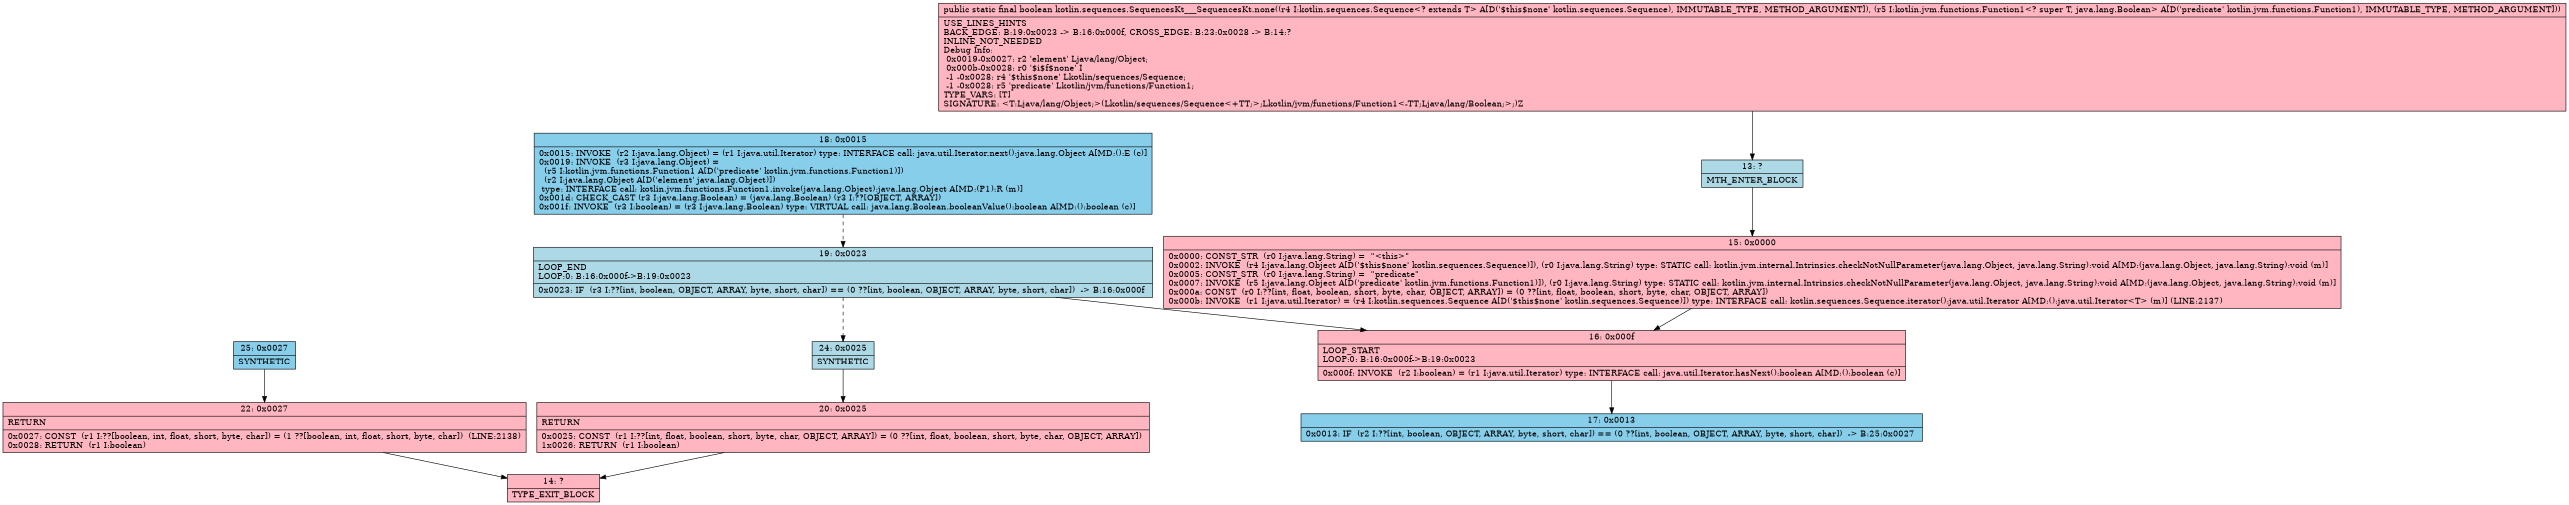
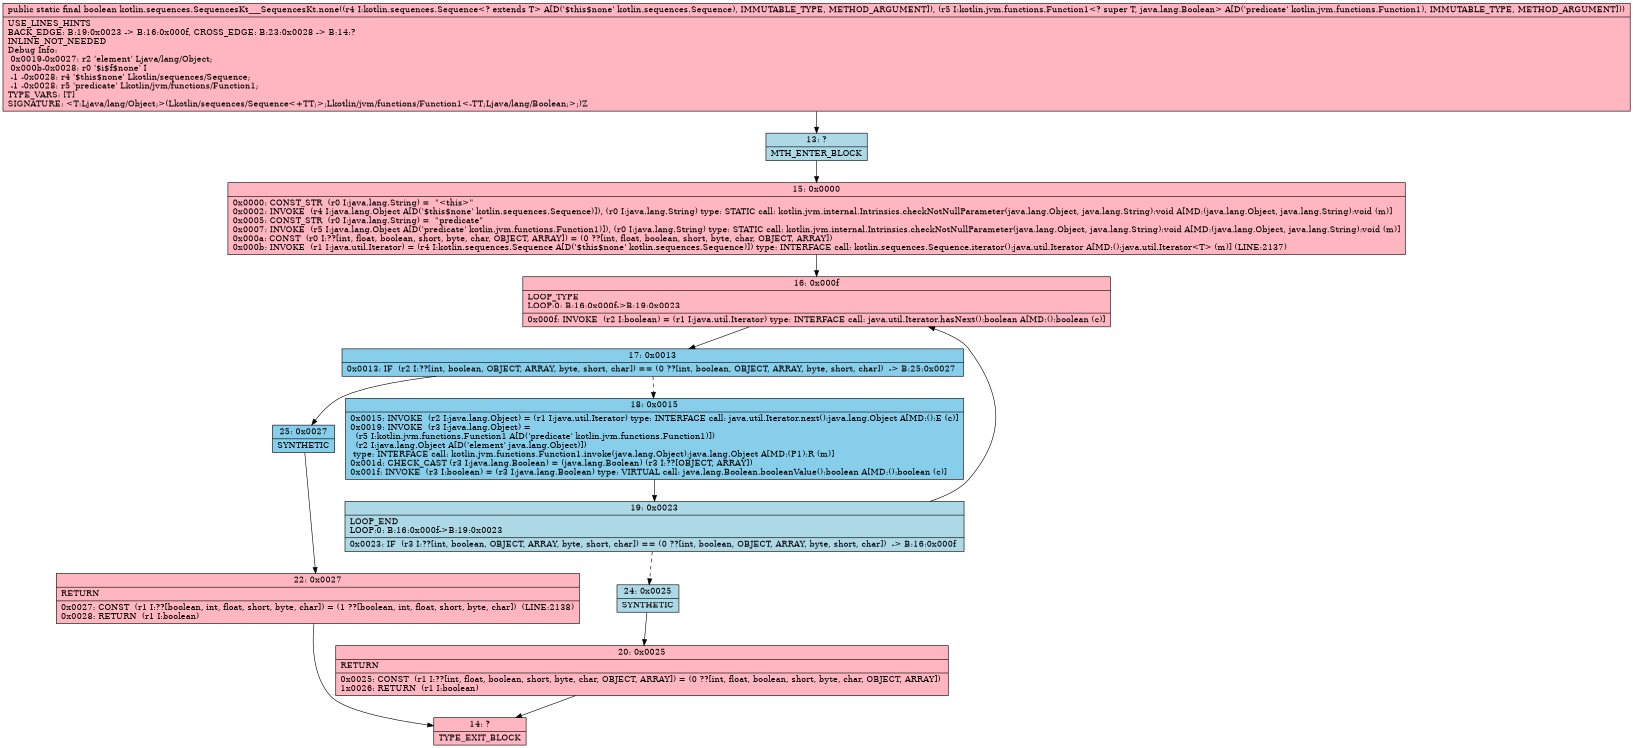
edge "18: 0x0015" -> "19: 0x0023": style dashed -> solid
node "16: 0x000f": text "LOOP_START" -> "LOOP_TYPE"
edge "17: 0x0013" -> "18: 0x0015": added
edge "17: 0x0013" -> "25: 0x0027": added
